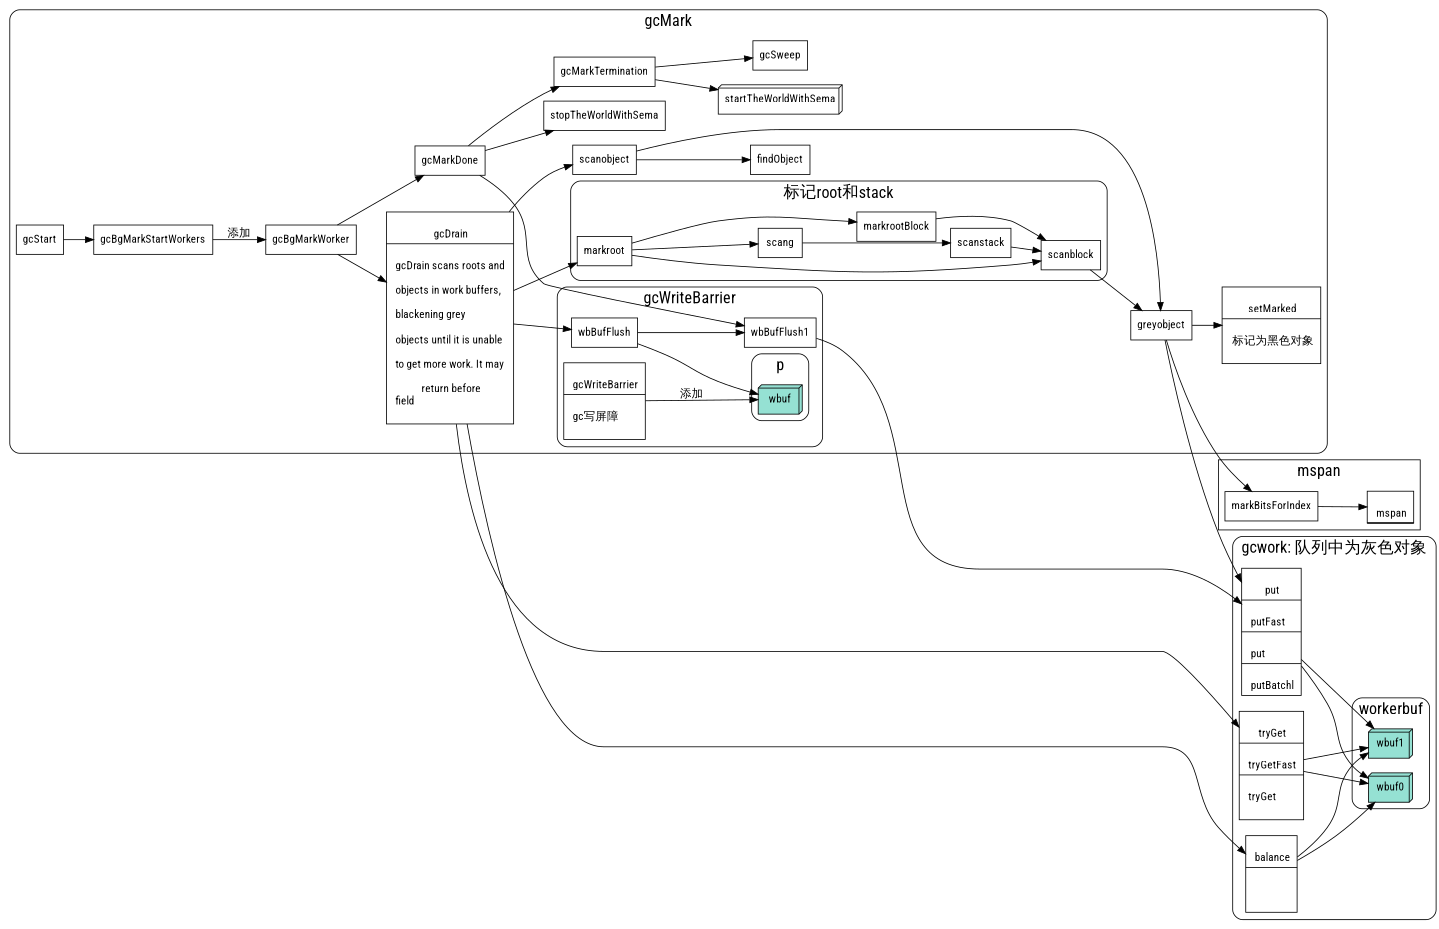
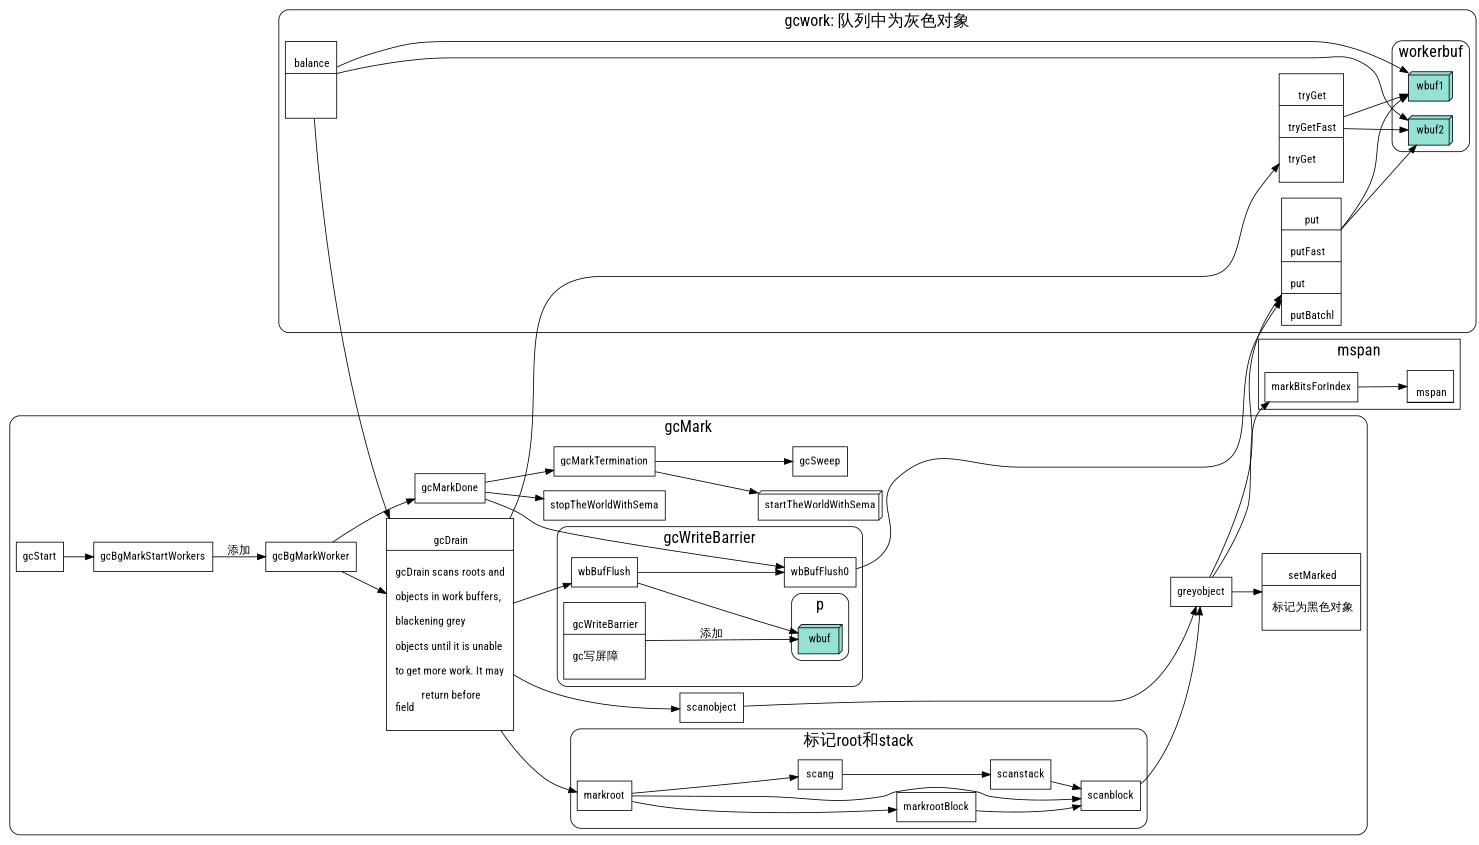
node "findObject": removed
node "wbBufFlush1": label "wbBufFlush1" -> "wbBufFlush0"
edge "gcDrain" -> "balance": reversed
node "wbuf0": label "wbuf0" -> "wbuf2"
